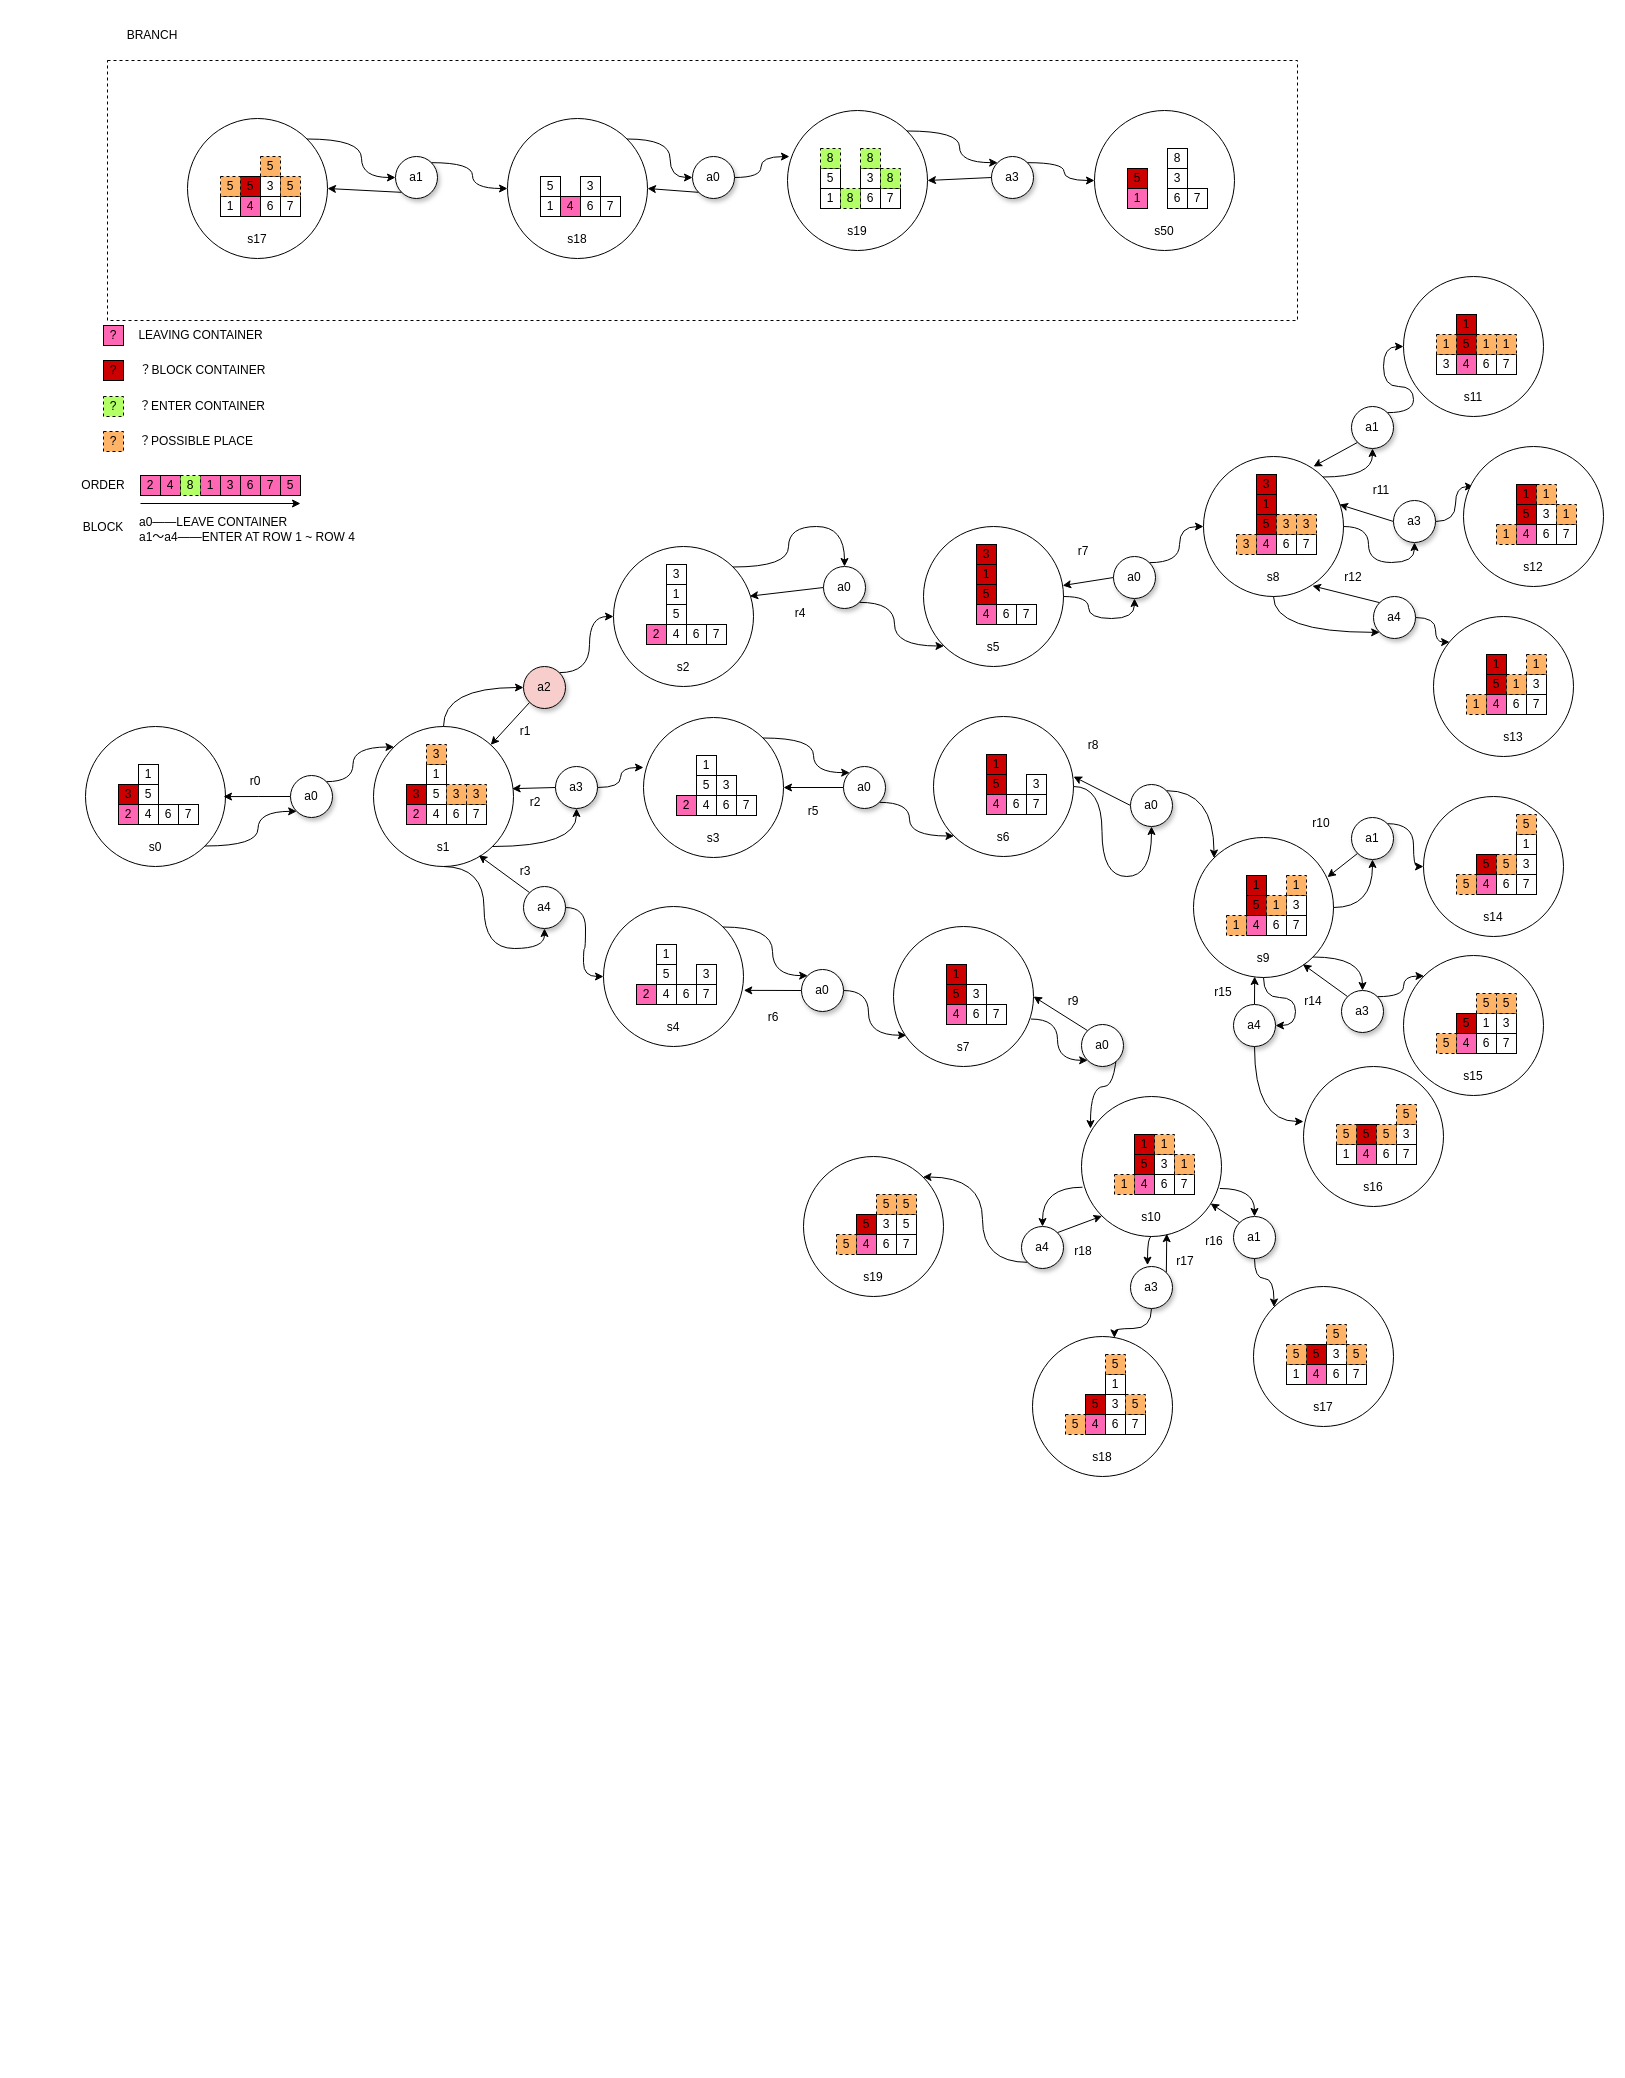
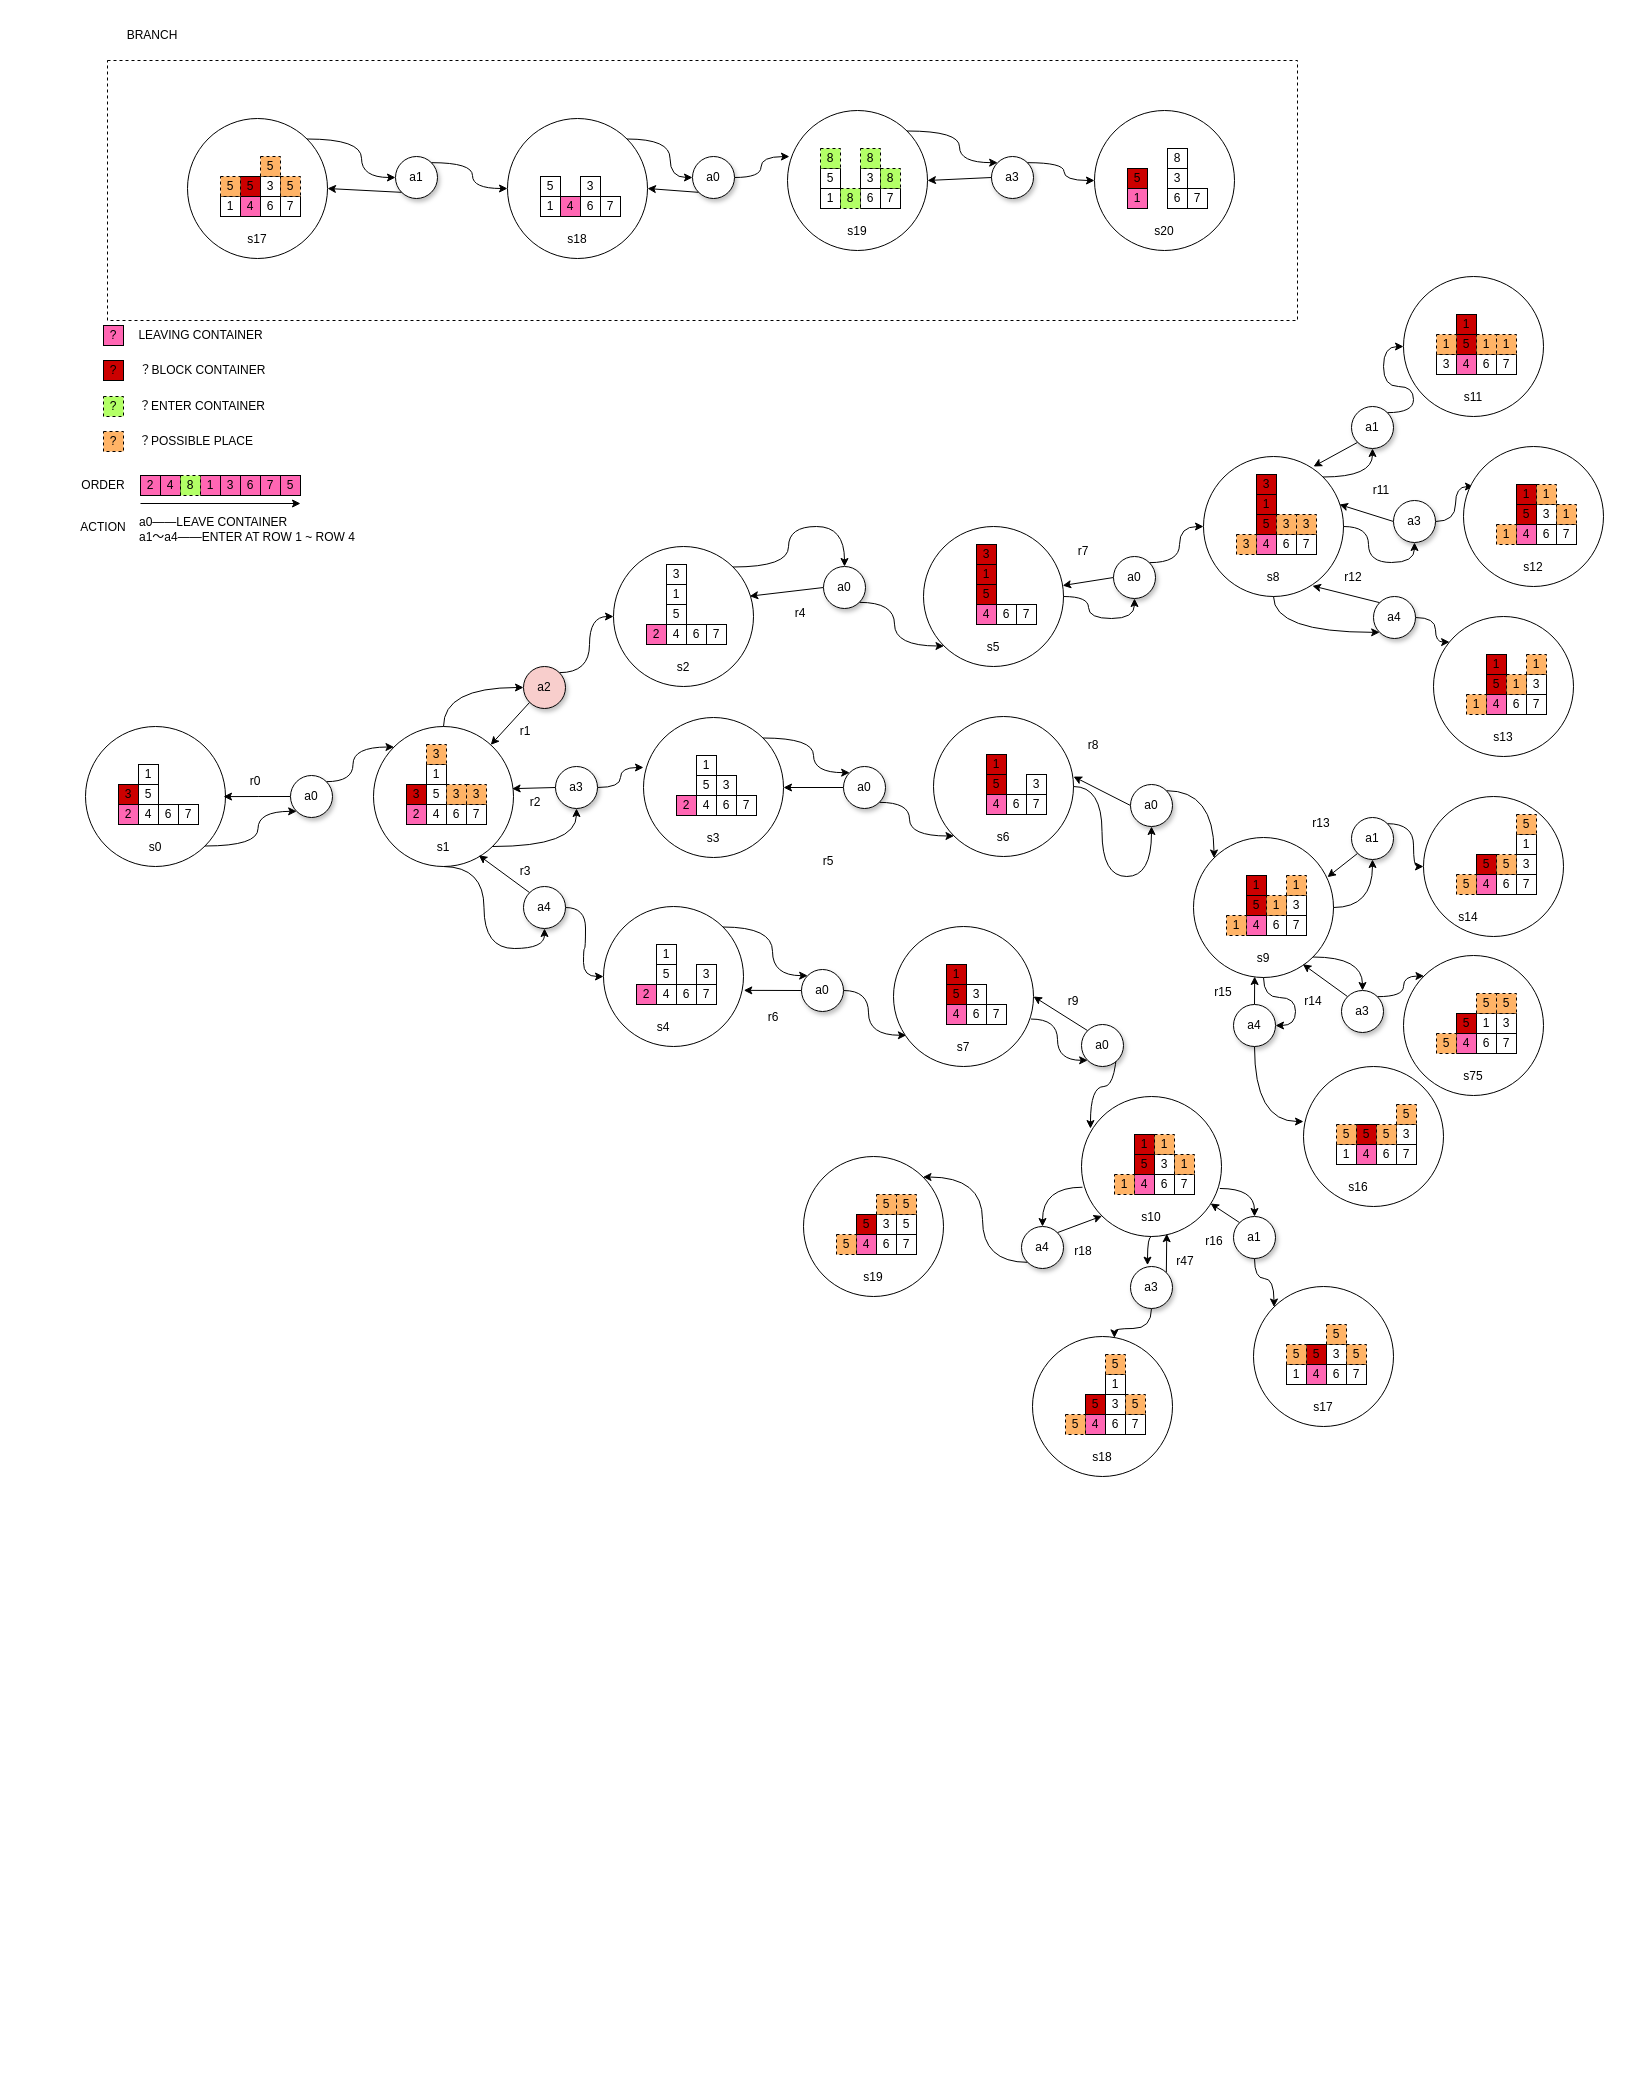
node "s50": label "s50" -> "s20"
node "BLOCK": label "BLOCK" -> "ACTION"
node "s13": moved (1514, 738) -> (1504, 738)
node "r5": moved (814, 812) -> (829, 862)
node "r10": label "r10" -> "r13"
node "s14": moved (1494, 918) -> (1469, 918)
node "s4": moved (674, 1028) -> (664, 1028)
node "s15": label "s15" -> "s75"
node "s16": moved (1374, 1188) -> (1359, 1188)
node "r17": label "r17" -> "r47"
